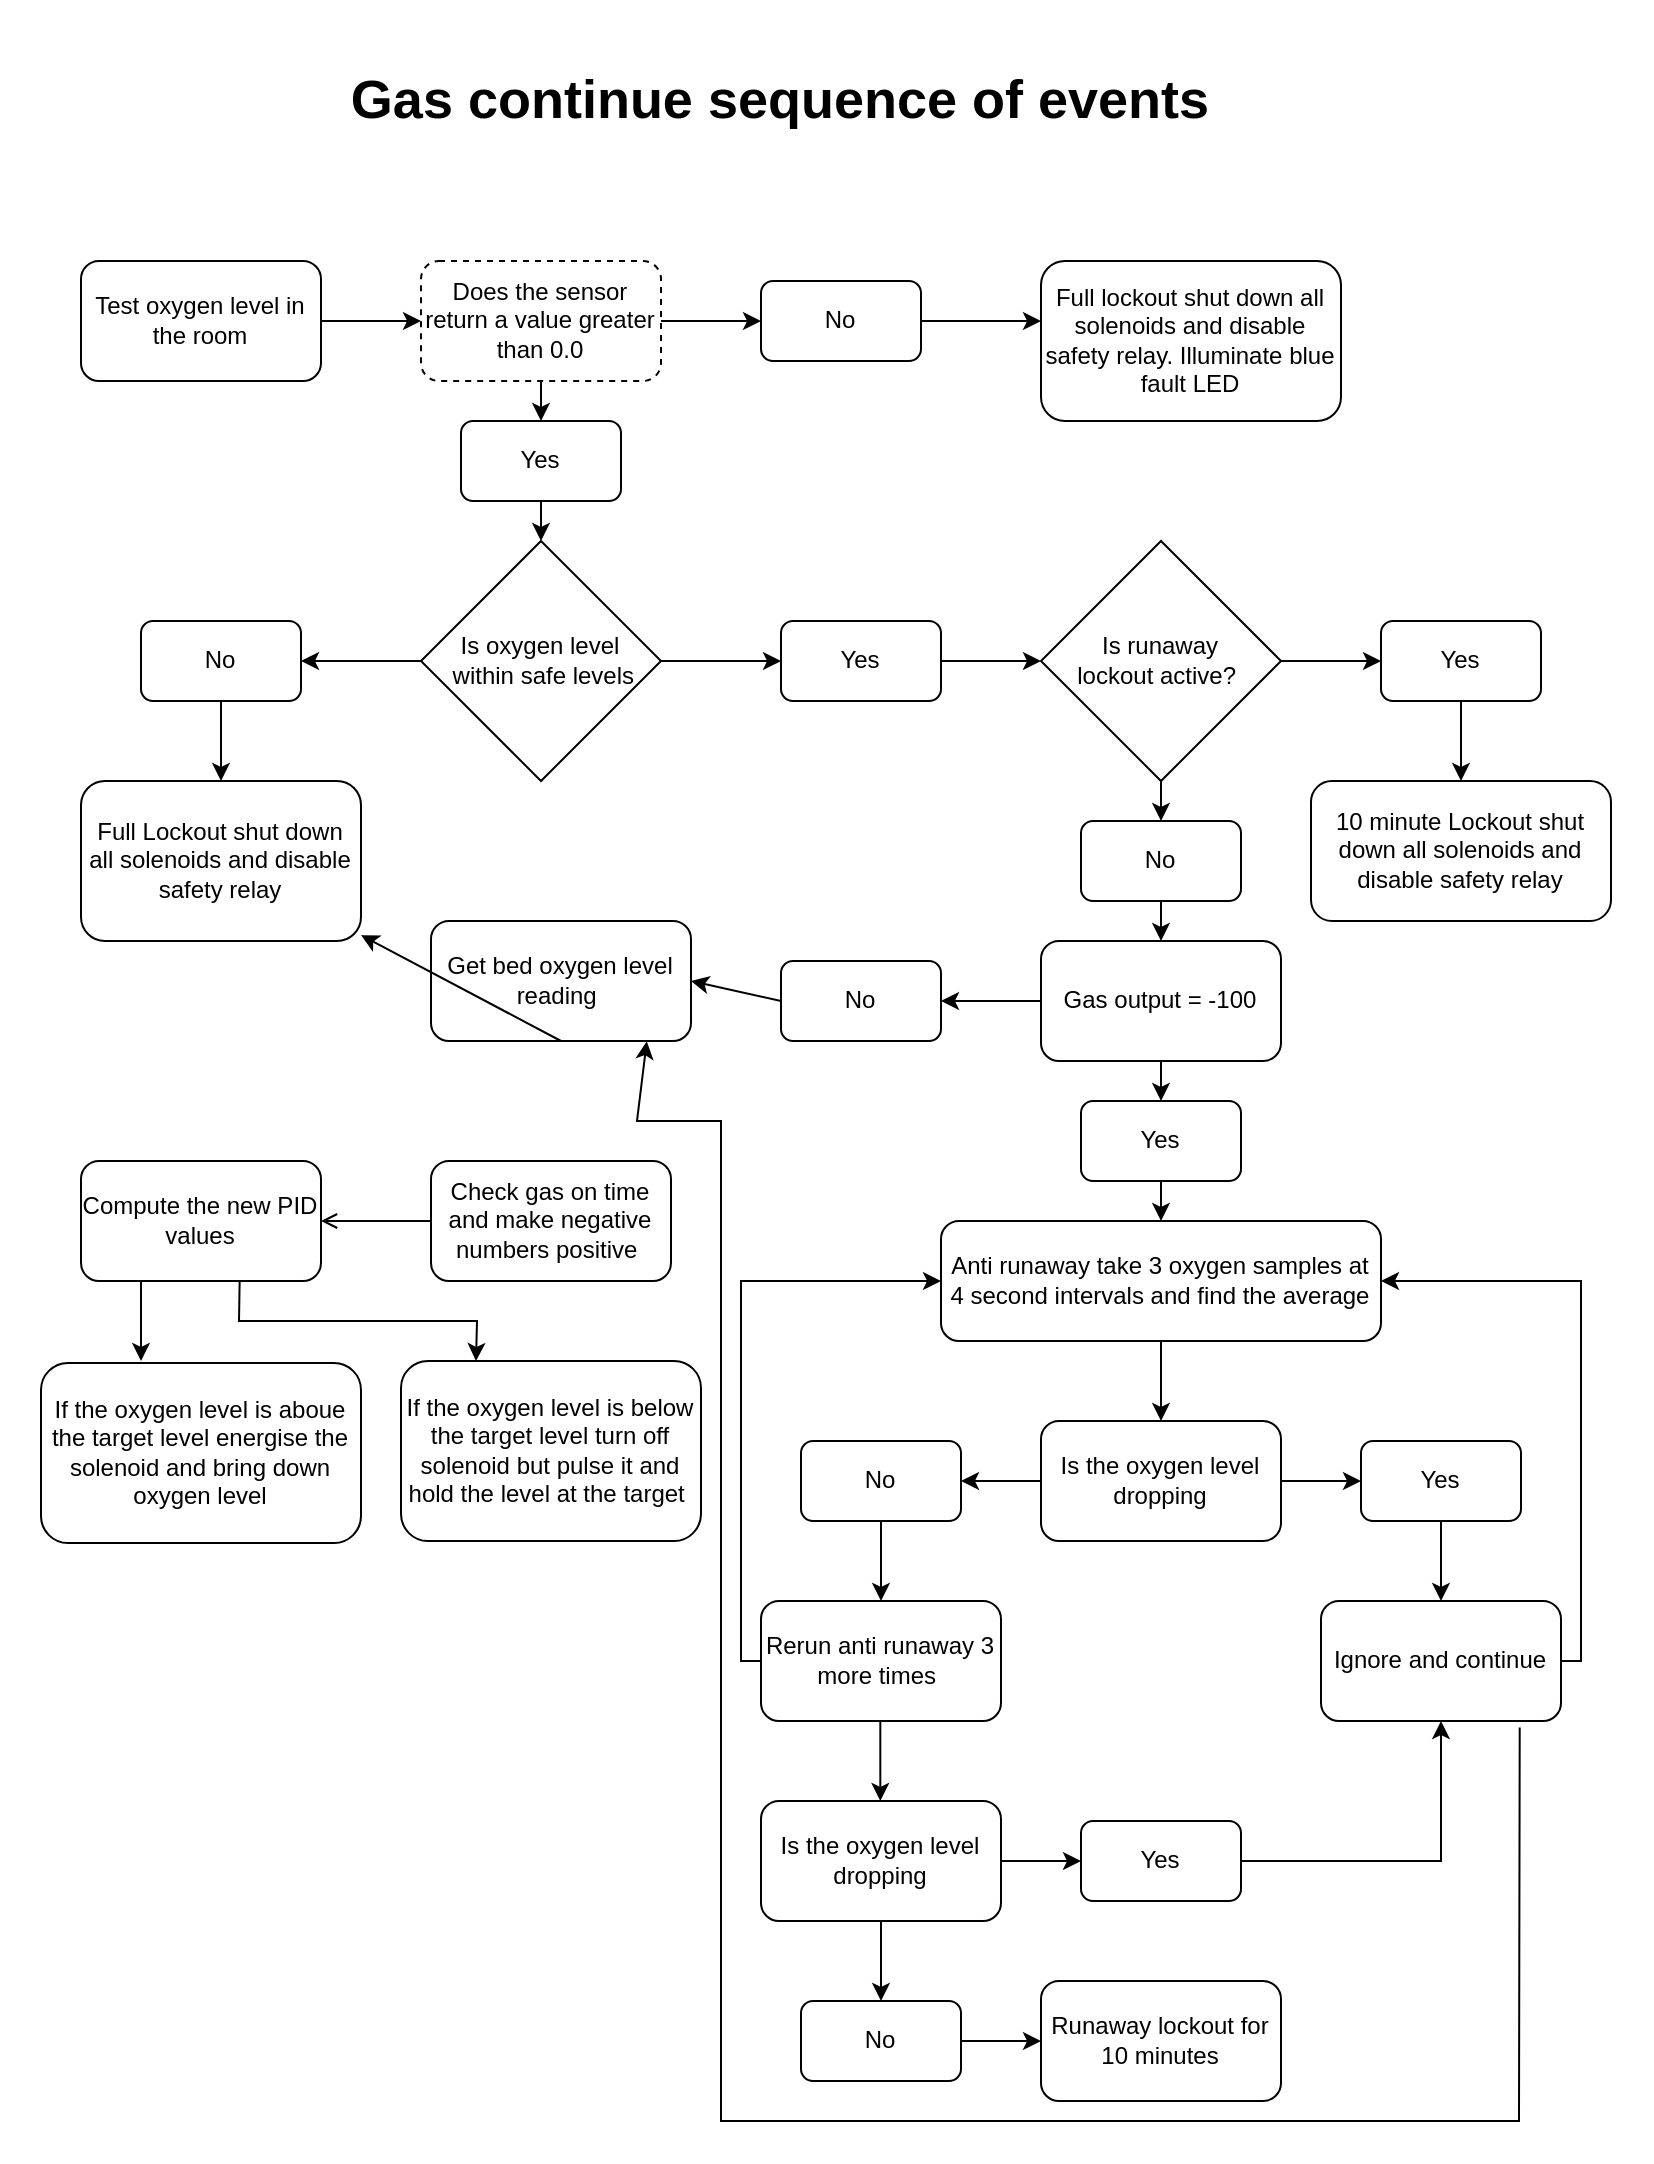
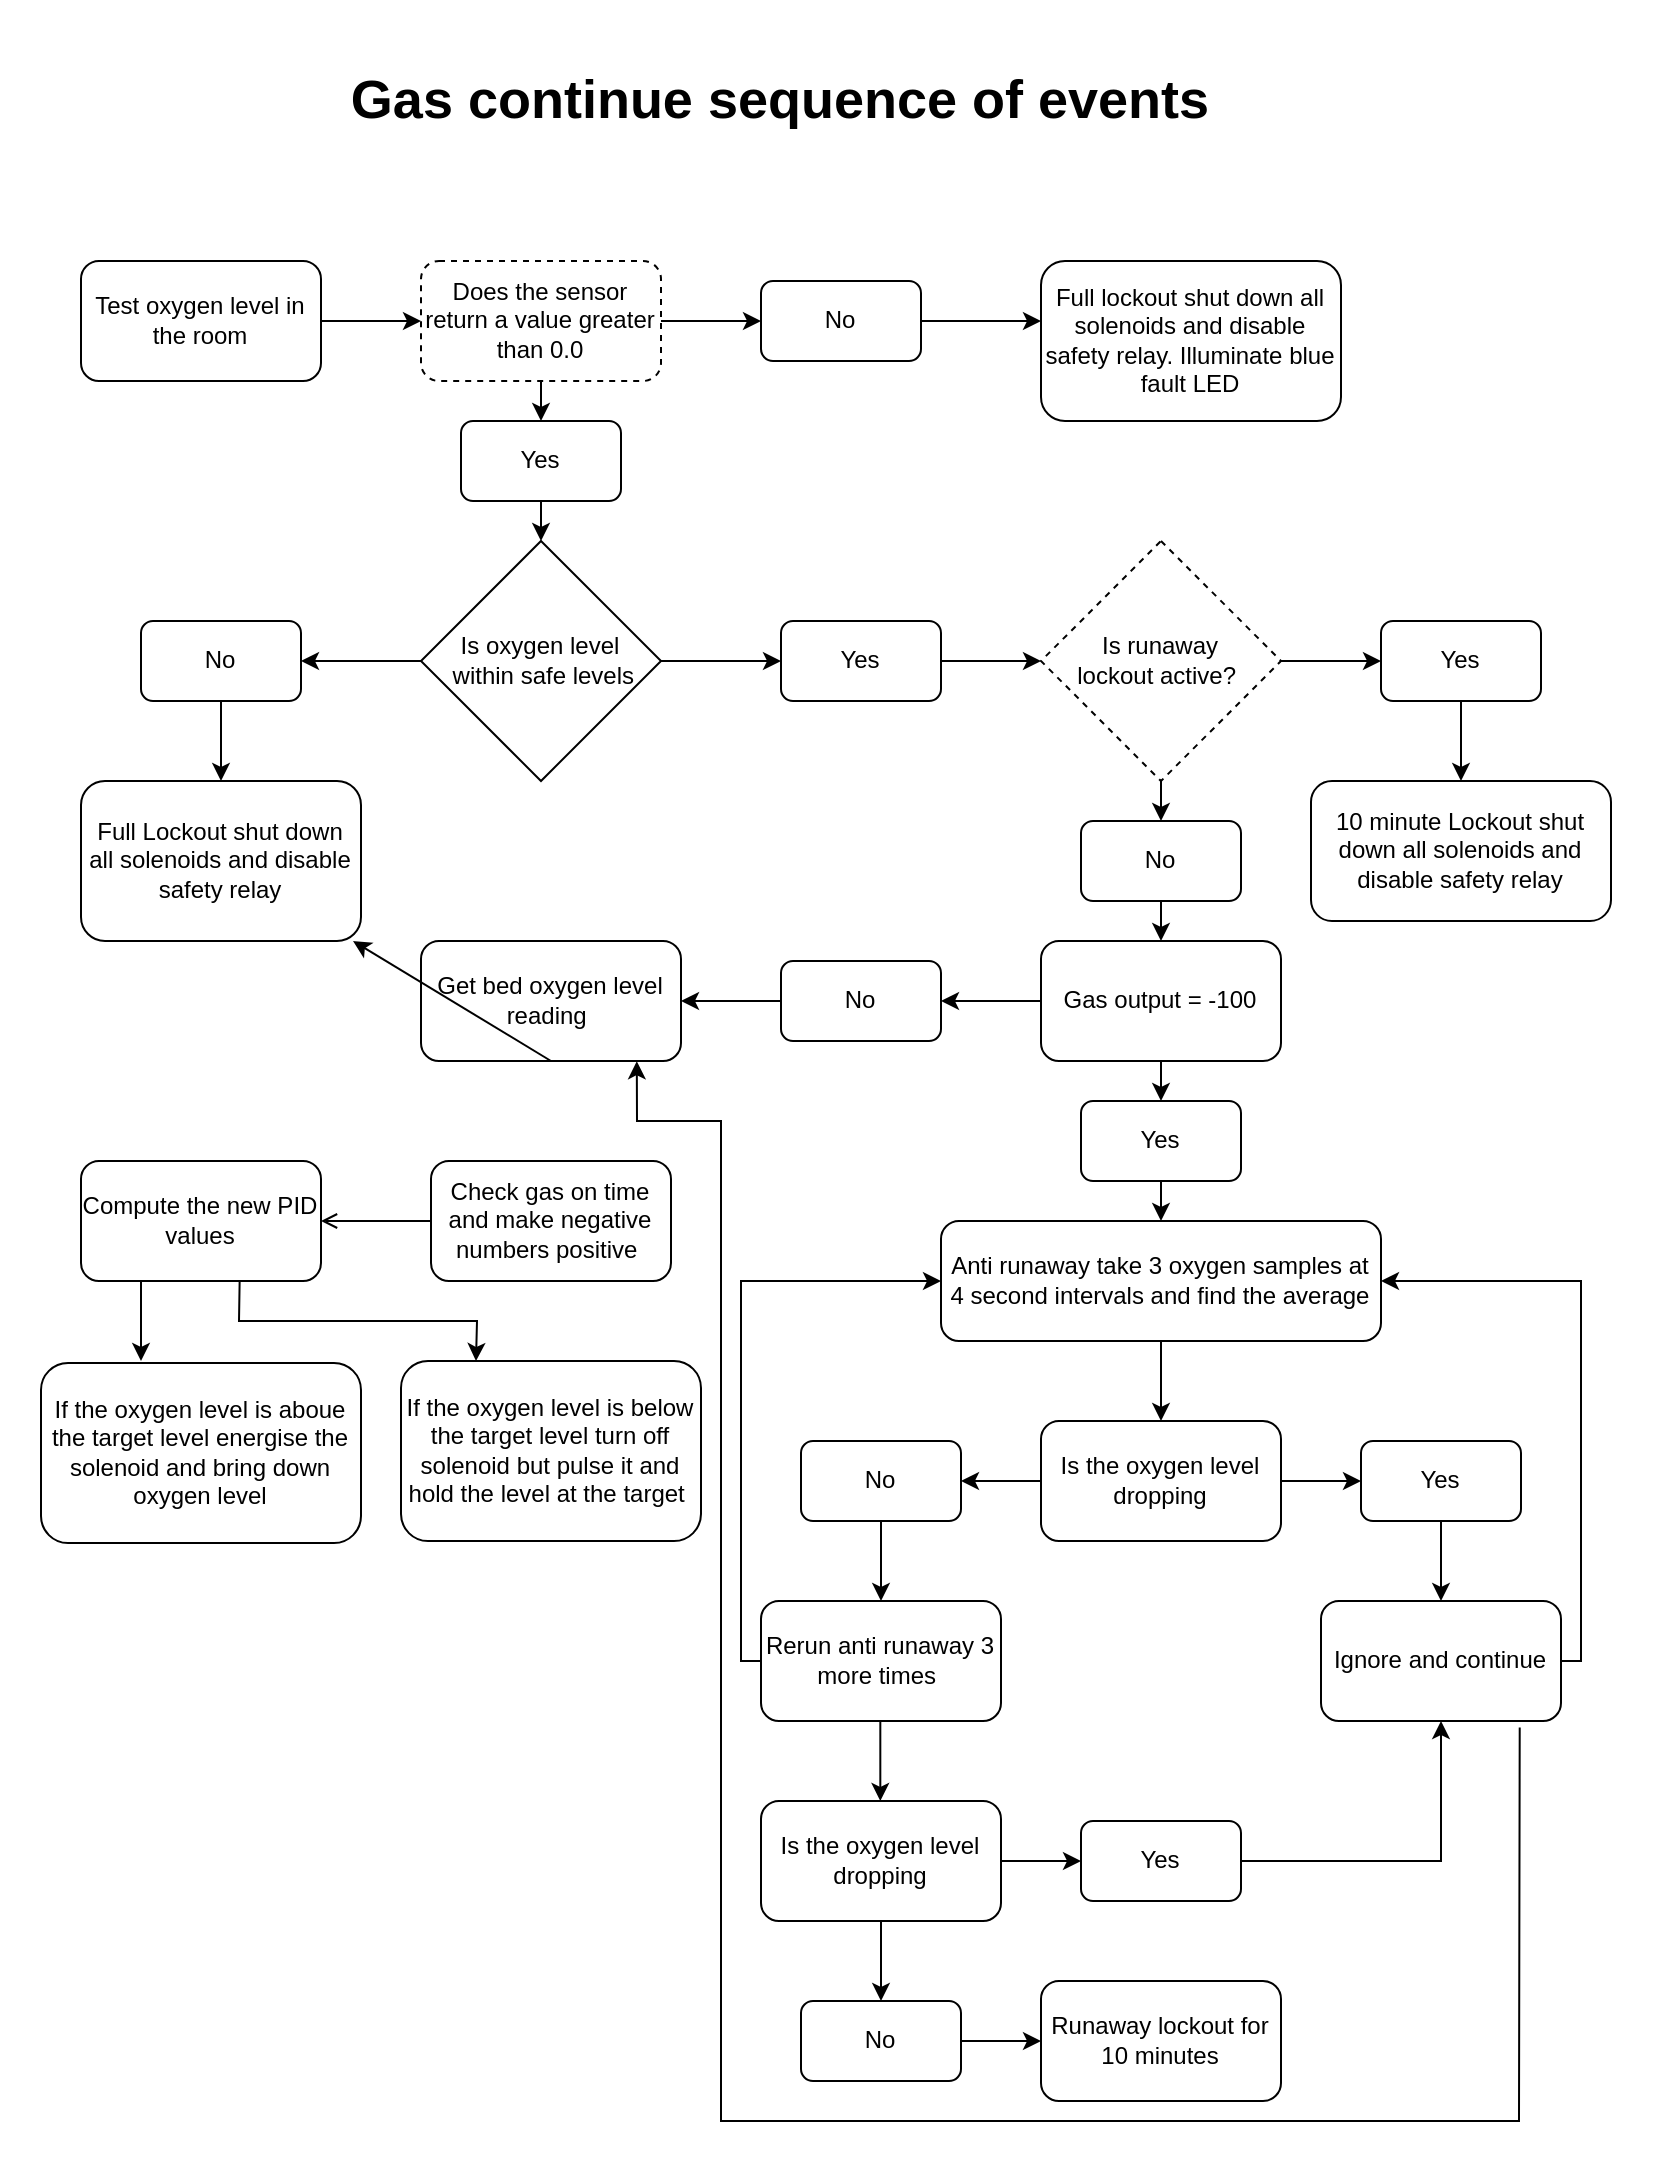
node "Is runaway lockout active?": style solid -> dashed
node "Get bed oxygen level reading": moved (561, 981) -> (551, 1001)
